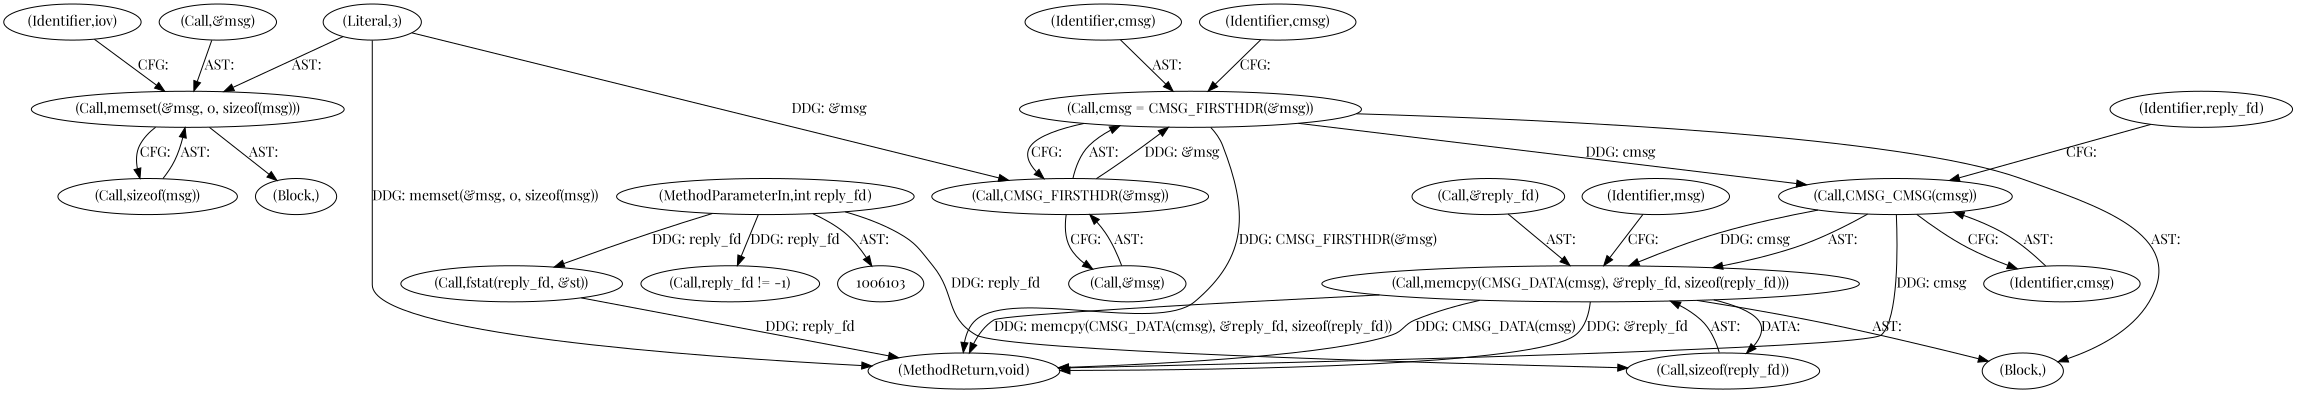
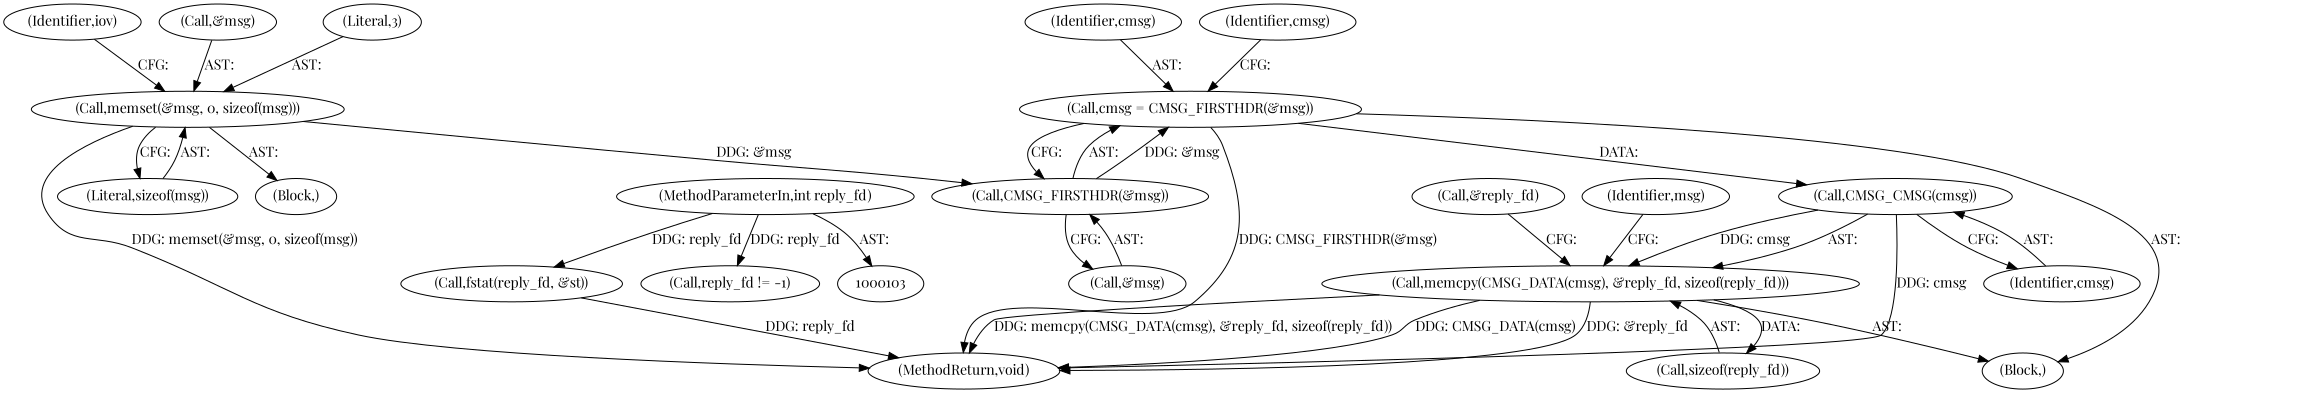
edge "(Literal,3)" -> "(Call,CMSG_FIRSTHDR(&msg))": now "(Call,memset(&msg, 0, sizeof(msg)))" -> "(Call,CMSG_FIRSTHDR(&msg))"
node "(Identifier,reply_fd)": removed
edge "(Call,cmsg = CMSG_FIRSTHDR(&msg))" -> "(Call,CMSG_CMSG(cmsg))": label "DDG: cmsg" -> "DATA: "
node "(Call,sizeof(msg))": label "(Call,sizeof(msg))" -> "(Literal,sizeof(msg))"
edge "(Call,&reply_fd)" -> "(Call,memcpy(CMSG_DATA(cmsg), &reply_fd, sizeof(reply_fd)))": label "AST: " -> "CFG: "
node "1006103": label "1006103" -> "1000103"
edge "(Literal,3)" -> "(MethodReturn,void)": now "(Call,memset(&msg, 0, sizeof(msg)))" -> "(MethodReturn,void)"
edge "(MethodParameterIn,int reply_fd)" -> "(Call,sizeof(reply_fd))": removed, label "DDG: reply_fd"
